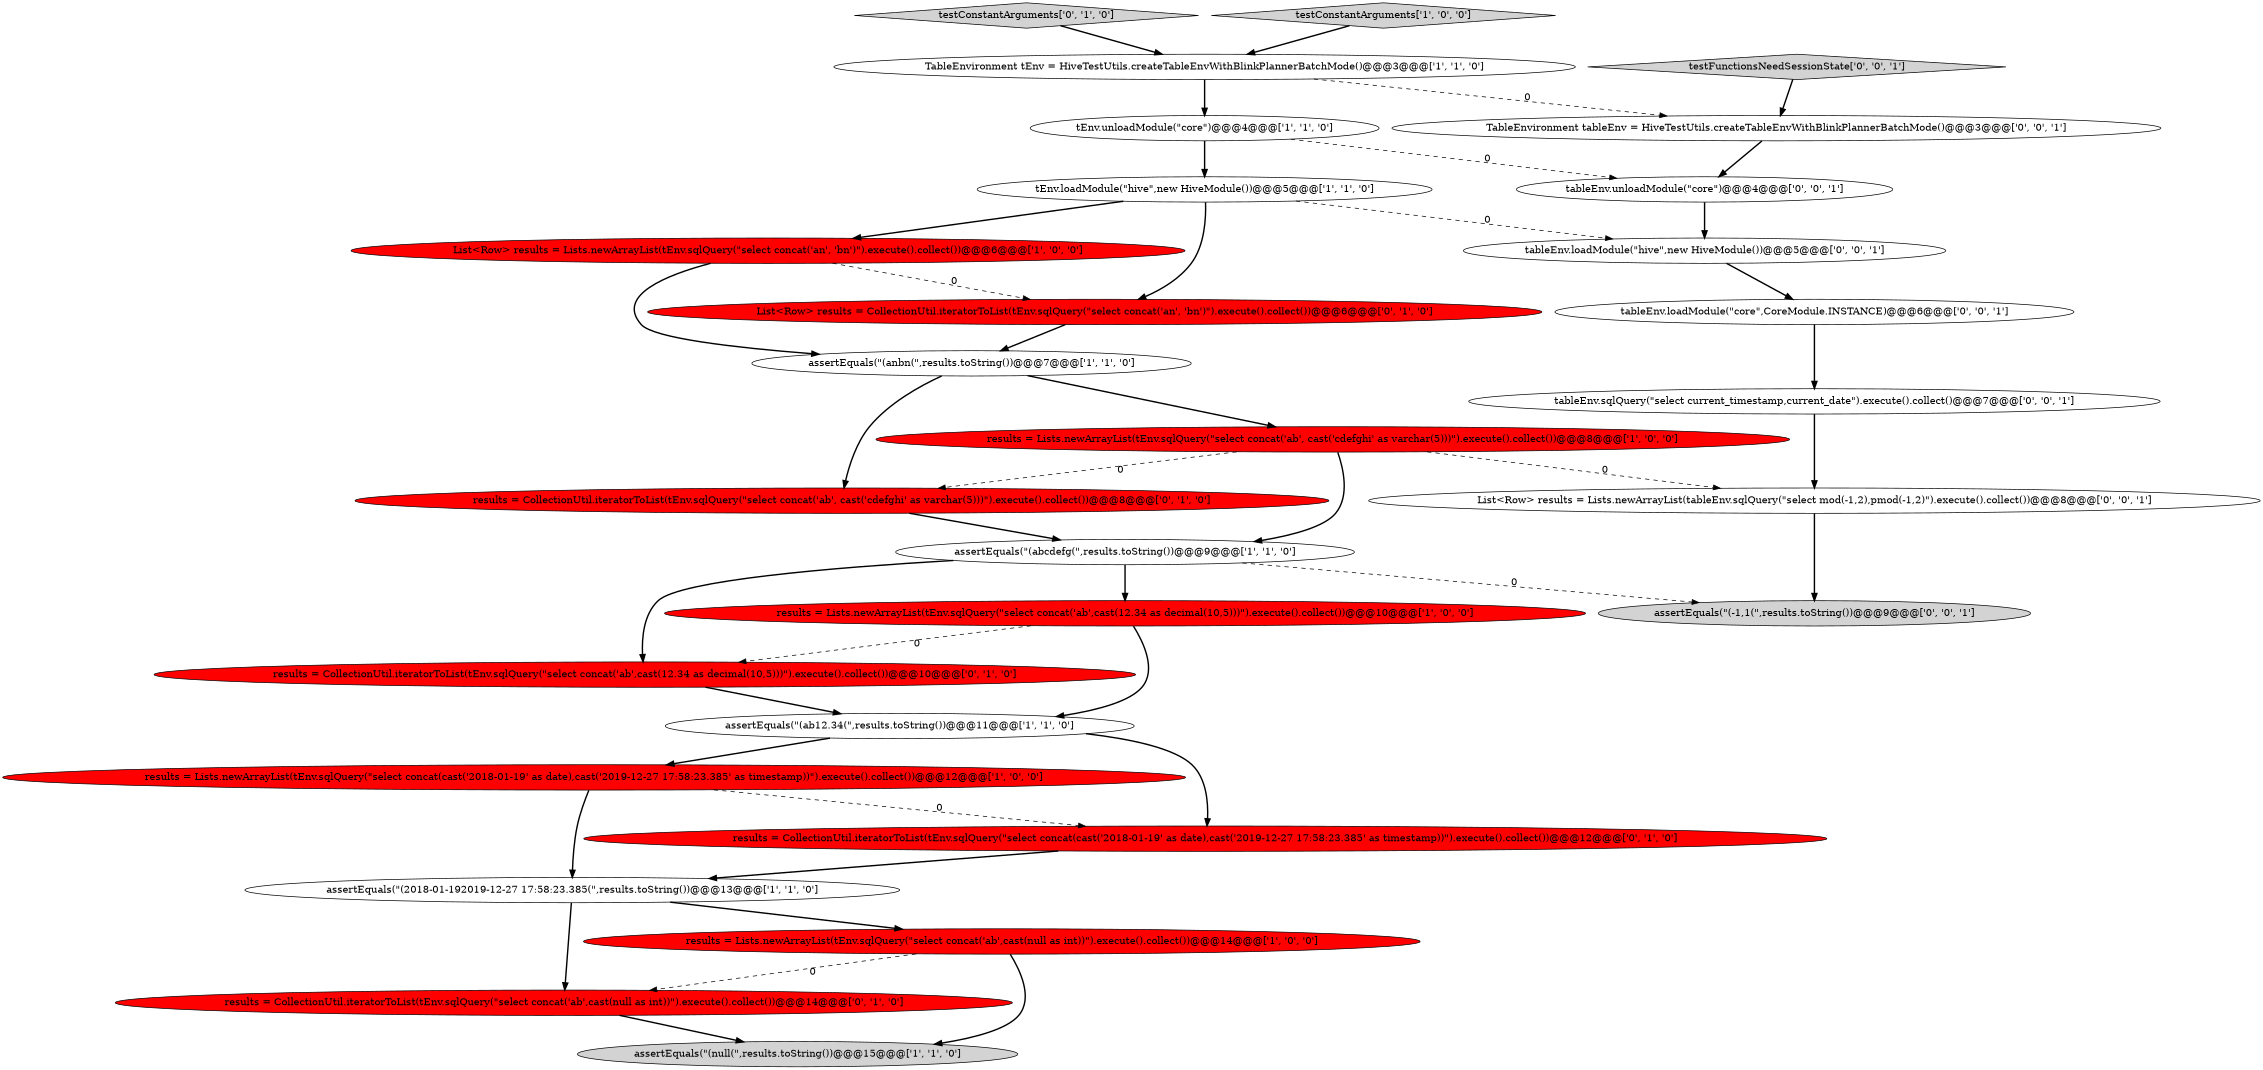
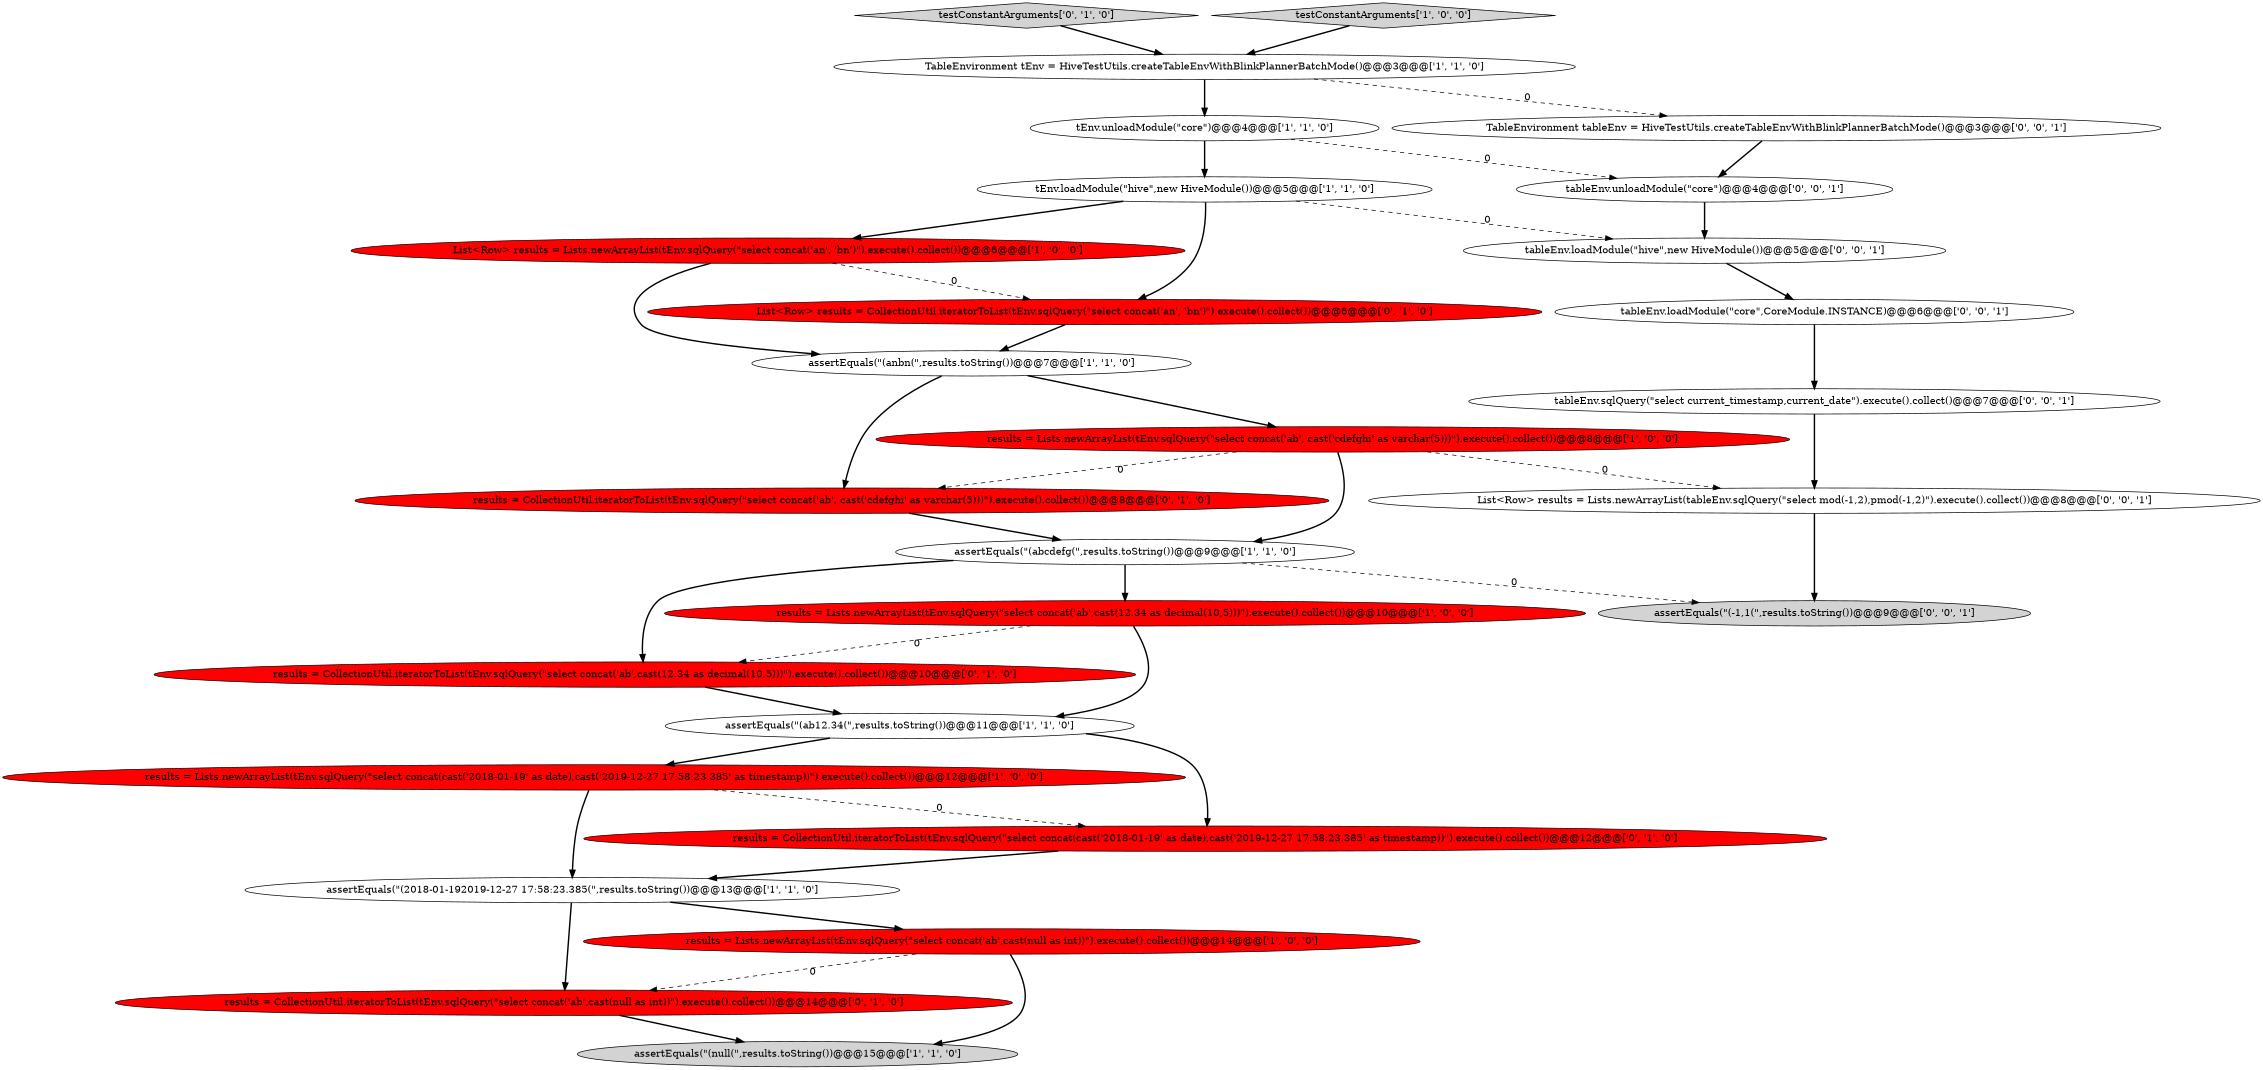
node "testFunctionsNeedSessionState['0', '0', '1']": removed
